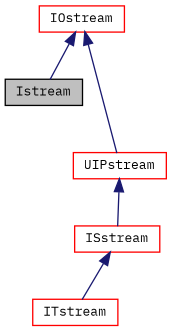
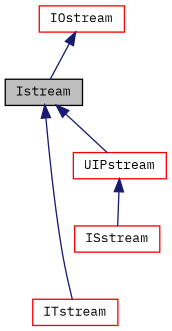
edge "UIPstream" -> "IOstream": now "UIPstream" -> "Istream"
edge "ITstream" -> "ISstream": now "ITstream" -> "Istream"
